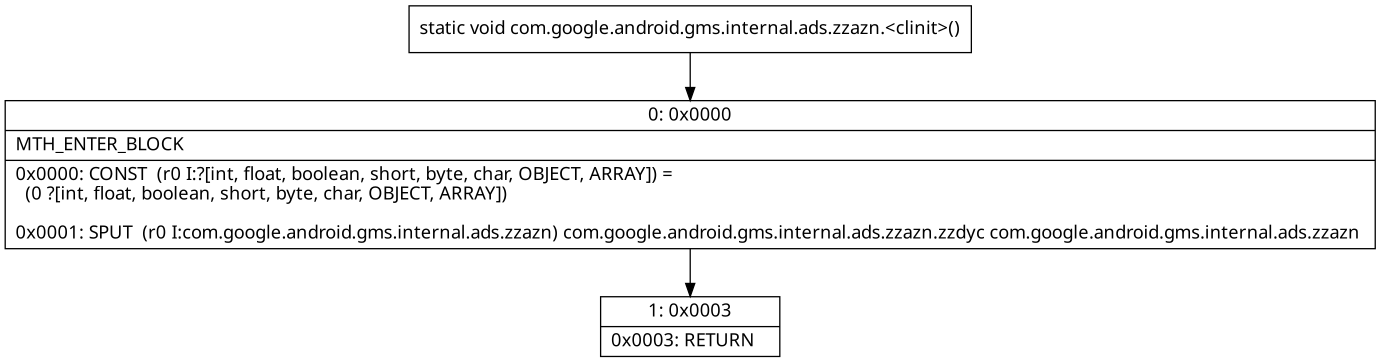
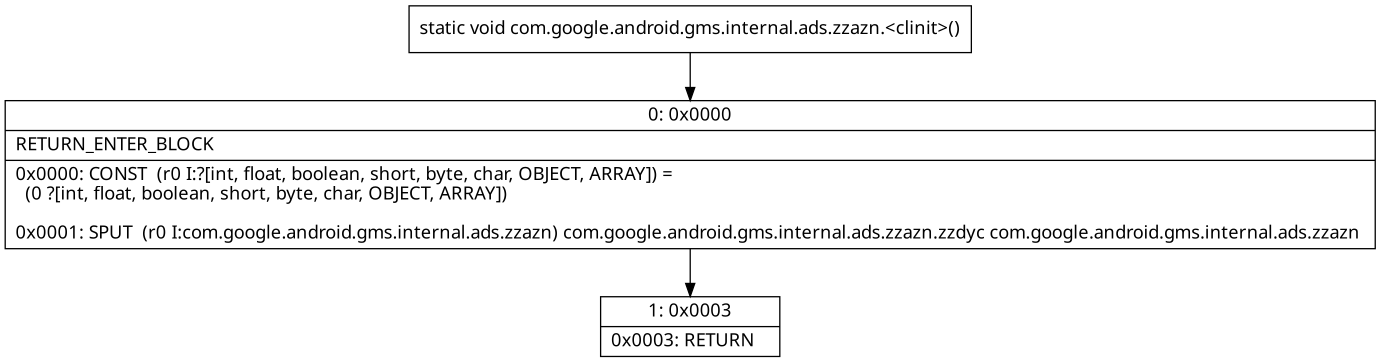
node "0: 0x0000": text "MTH_ENTER_BLOCK" -> "RETURN_ENTER_BLOCK"
